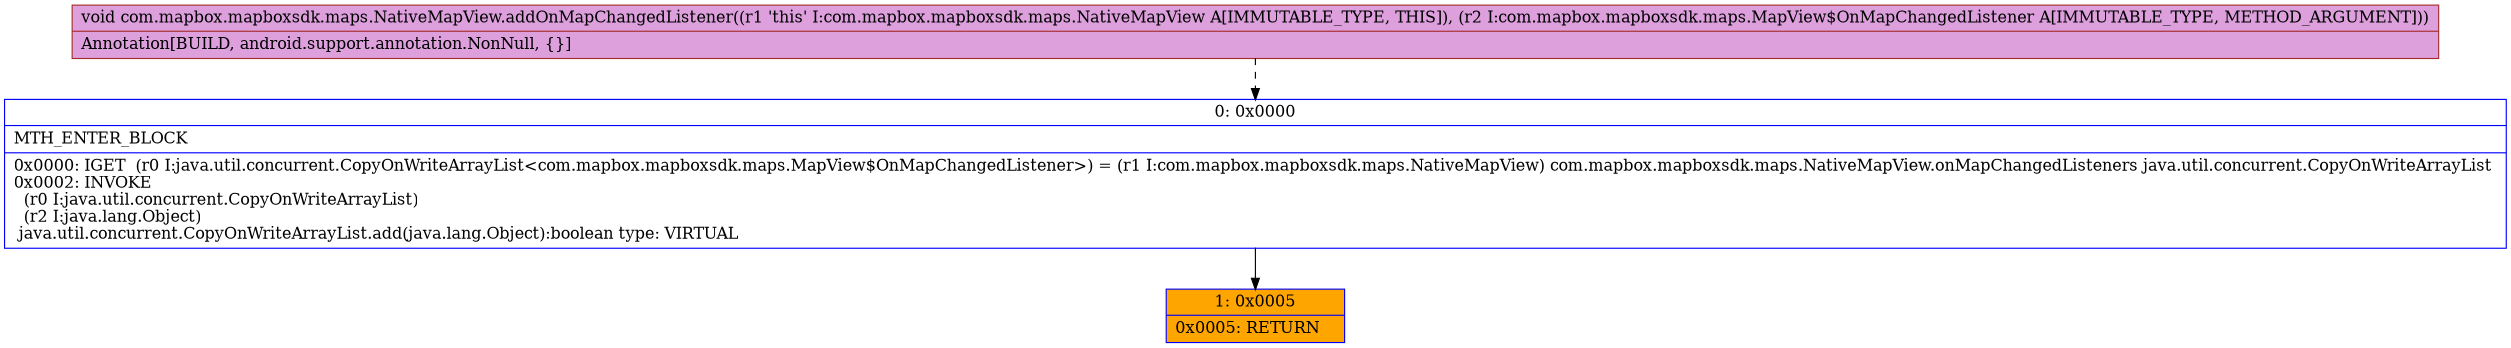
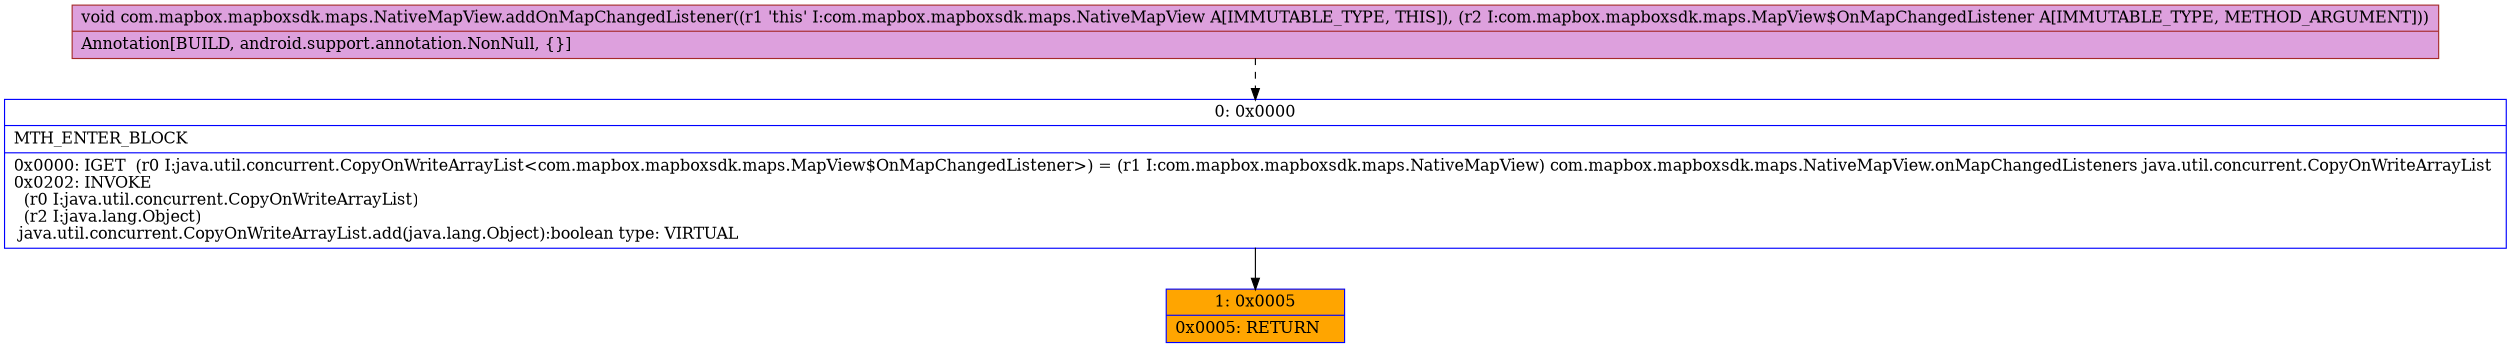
node "0: 0x0000": text "0x0002: INVOKE" -> "0x0202: INVOKE"
